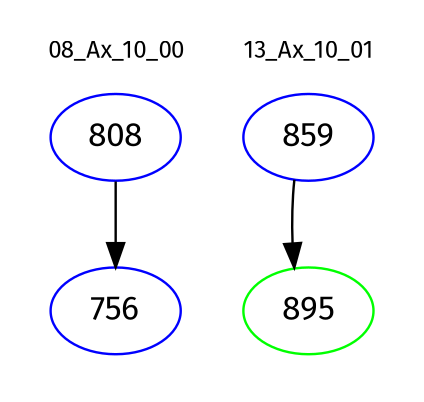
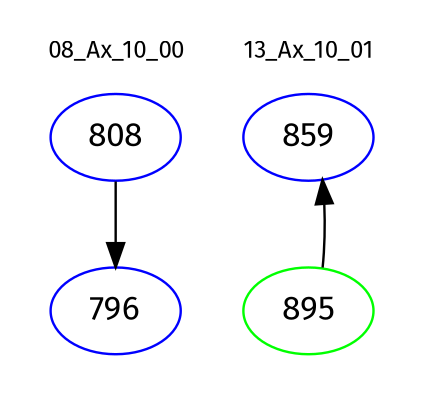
edge "859" -> "895": reversed
node "756": label "756" -> "796"
